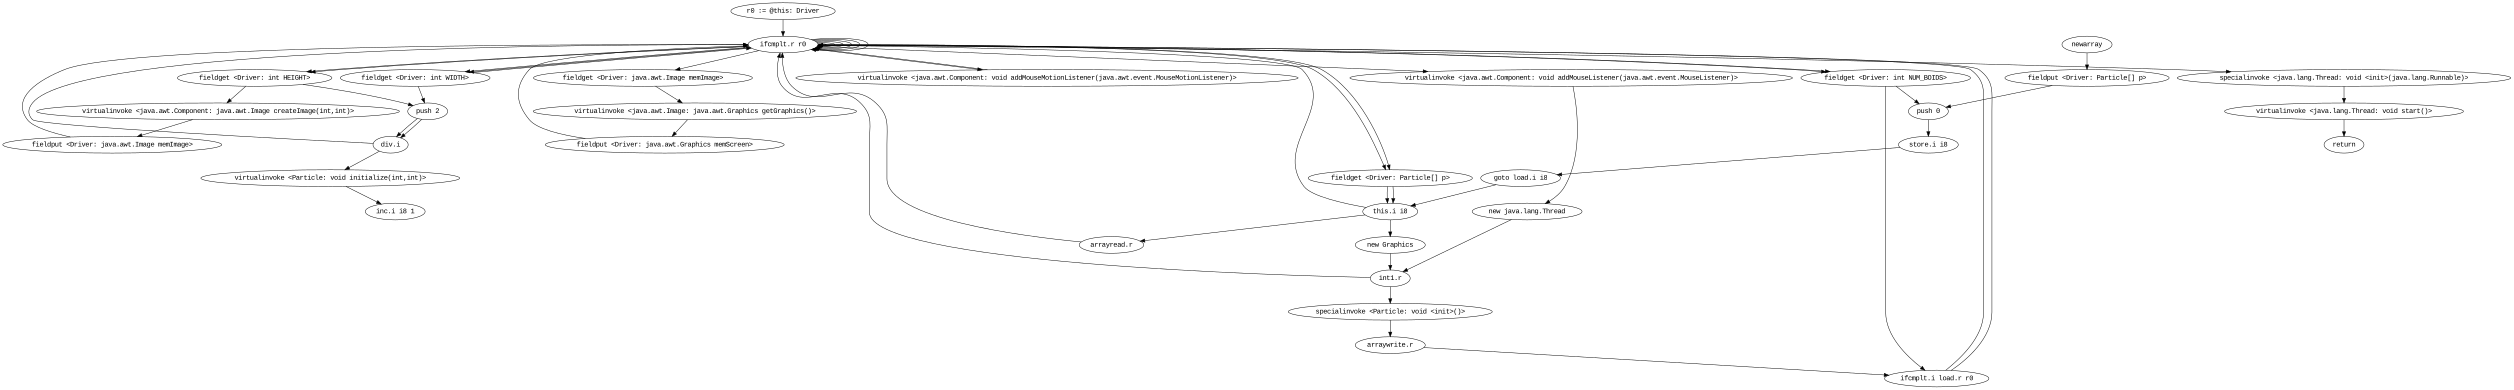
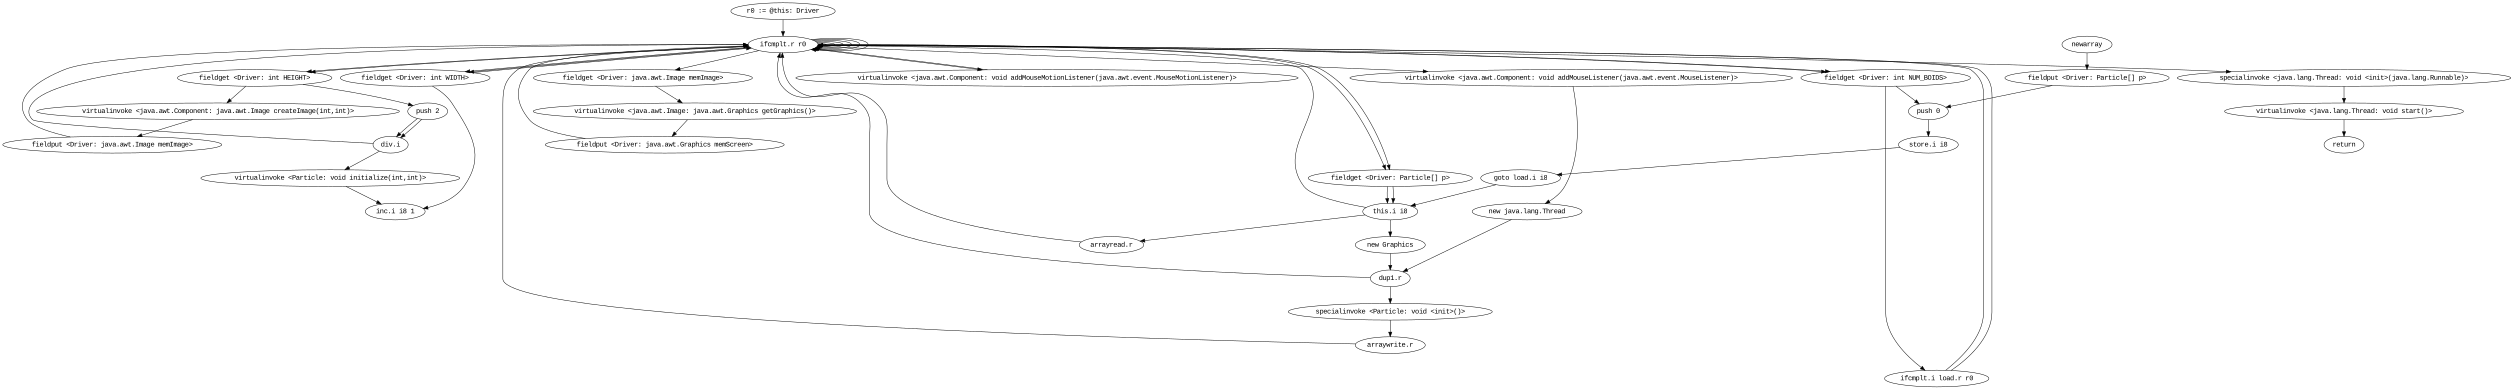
edge "fieldget <Driver: int WIDTH>" -> "push 2": now "fieldget <Driver: int WIDTH>" -> "inc.i i8 1"
node "int1.r": label "int1.r" -> "dup1.r"
edge "arraywrite.r" -> "ifcmplt.i load.r r0": now "arraywrite.r" -> "ifcmplt.r r0"
